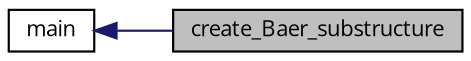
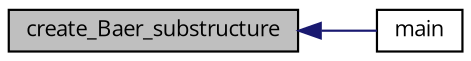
edge "create_Baer_substructure" -> "main": reversed
